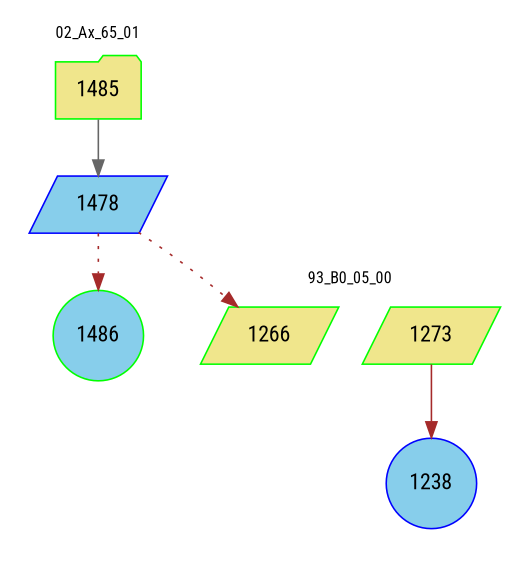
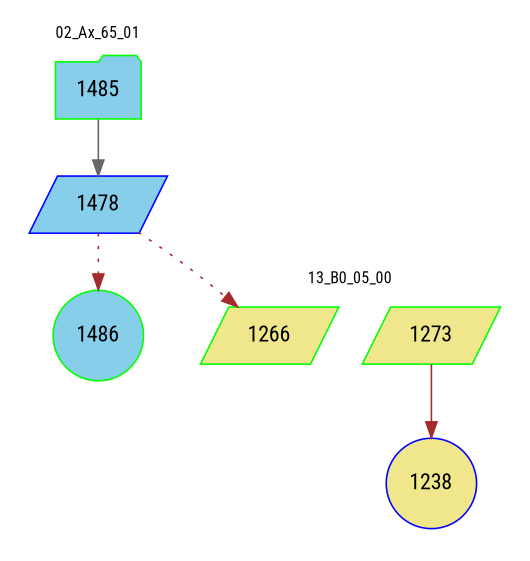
node "1485": fillcolor khaki -> skyblue
cluster "93_B0_05_00": label "93_B0_05_00" -> "13_B0_05_00"
node "1238": fillcolor skyblue -> khaki
